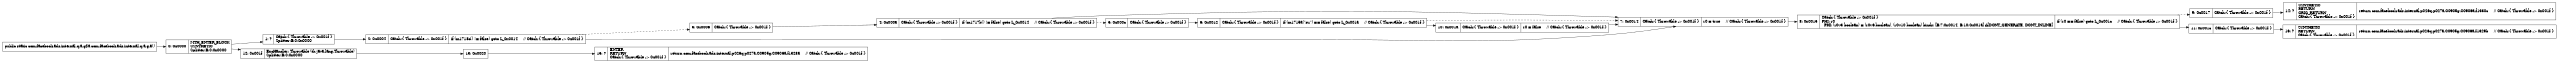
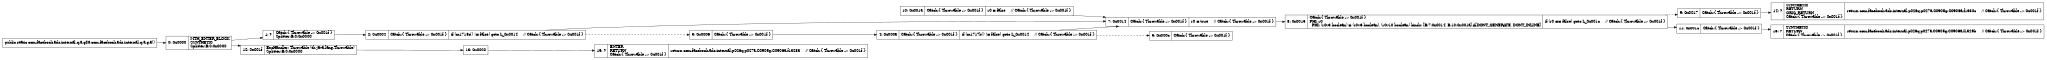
node "6: 0x0012": removed
